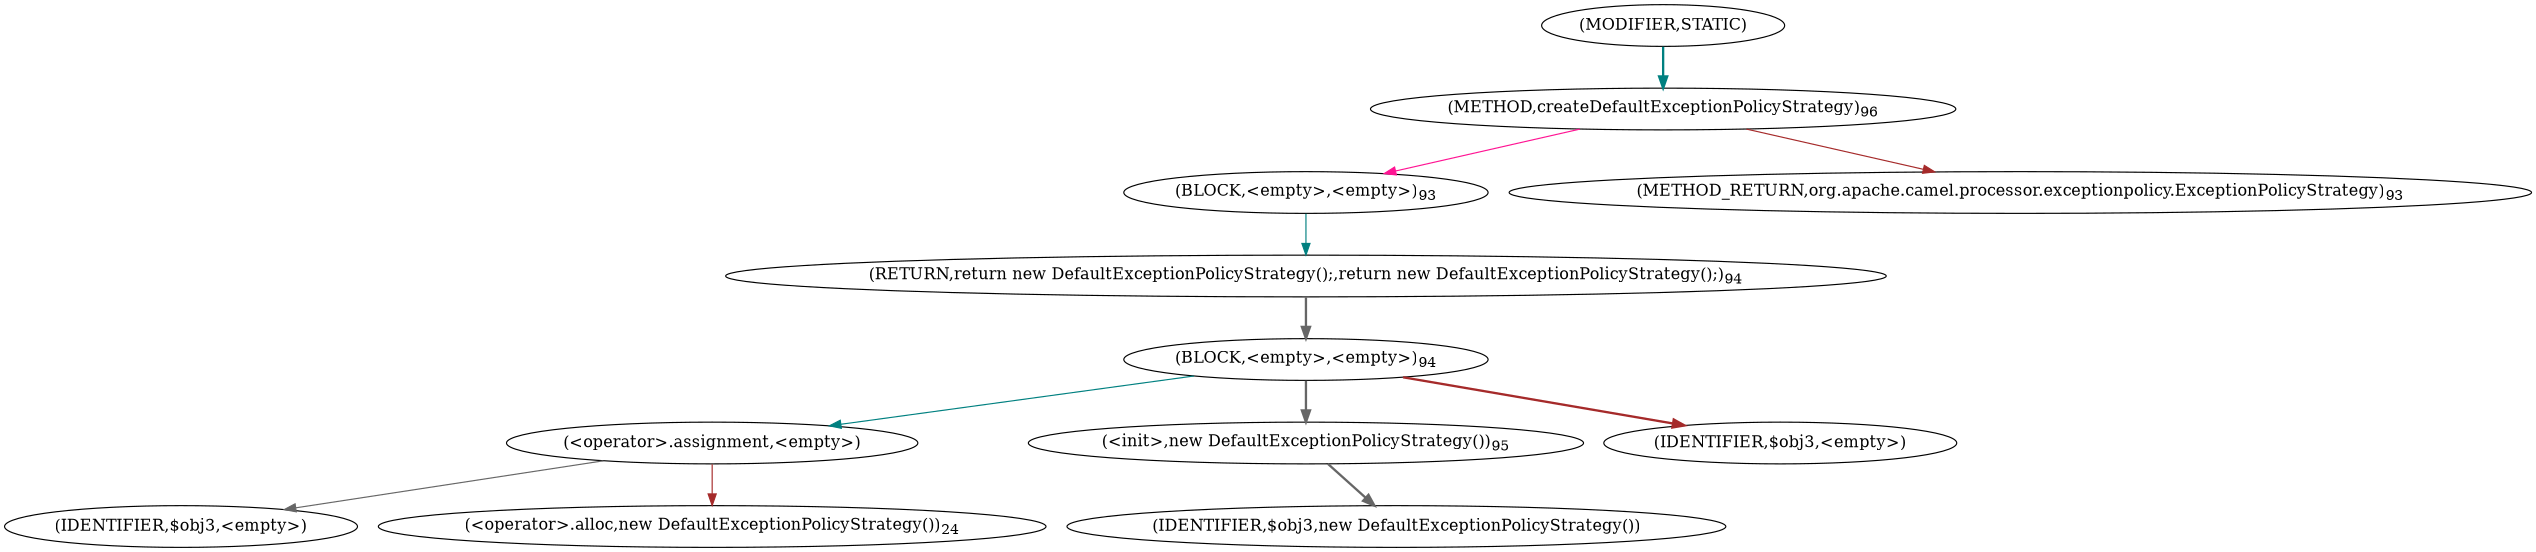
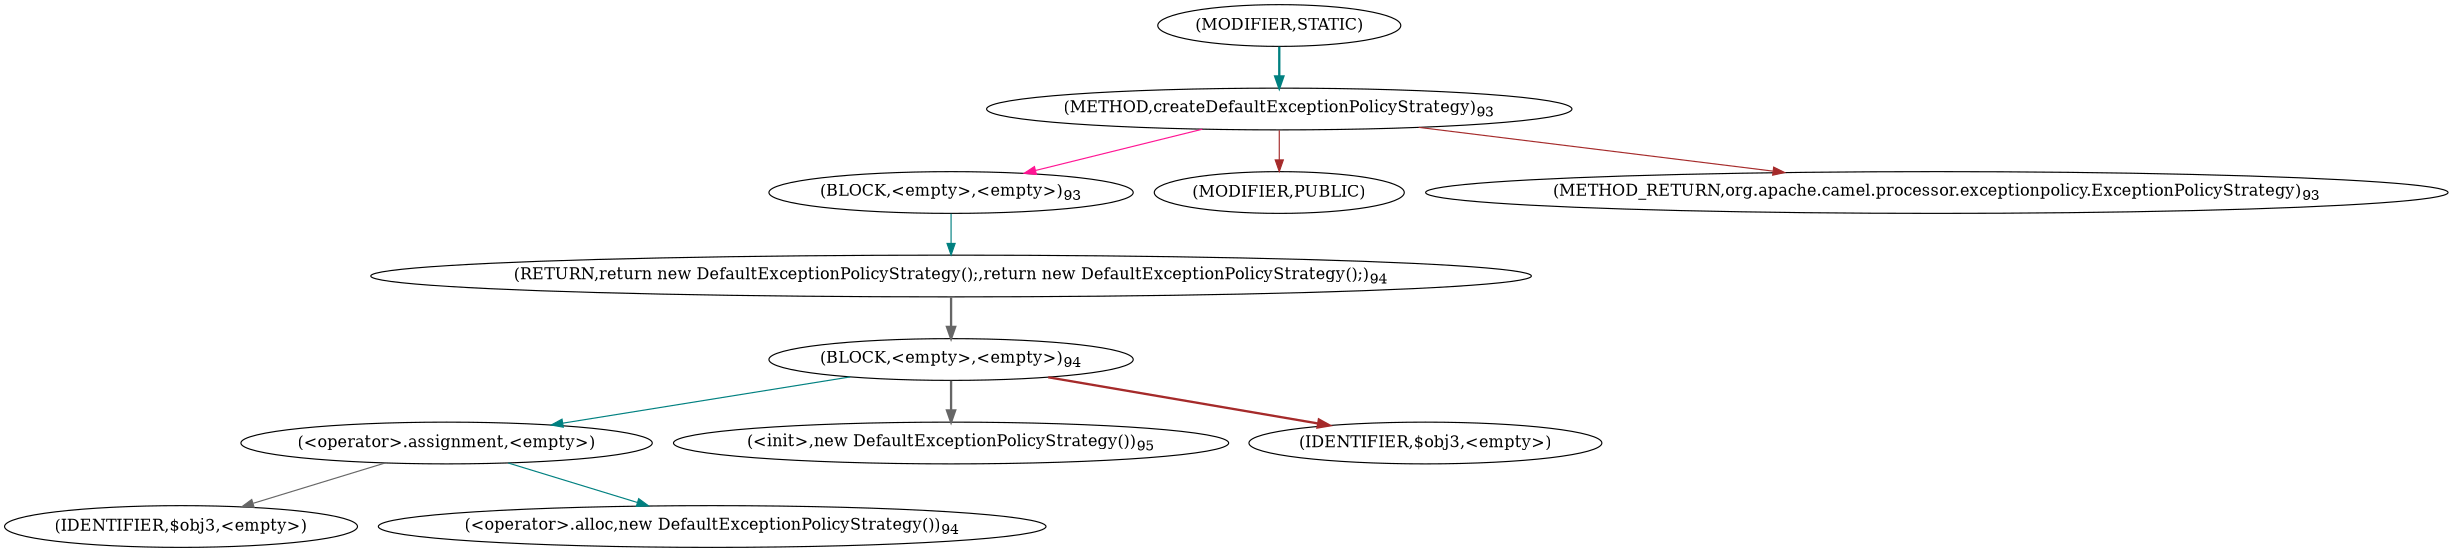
node "(METHOD,createDefaultExceptionPolicyStrategy)": text "96" -> "93"
node "(MODIFIER,PUBLIC)": added
edge "(<operator>.assignment,<empty>)" -> "(<operator>.alloc,new DefaultExceptionPolicyStrategy())": color brown -> teal
node "(<operator>.alloc,new DefaultExceptionPolicyStrategy())": text "24" -> "94"
node "(IDENTIFIER,$obj3,new DefaultExceptionPolicyStrategy())": removed
